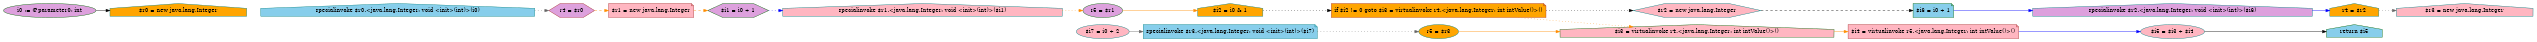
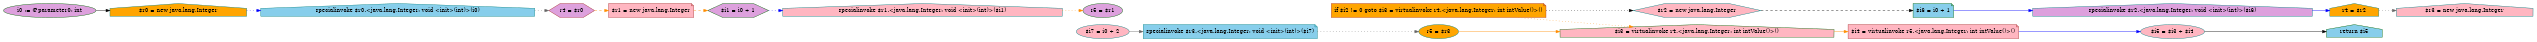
edge "$r0 = new java.lang.Integer" -> "specialinvoke $r0.<java.lang.Integer: void <init>(int)>(i0)": added
node "$i2 = i0 & 1": removed
